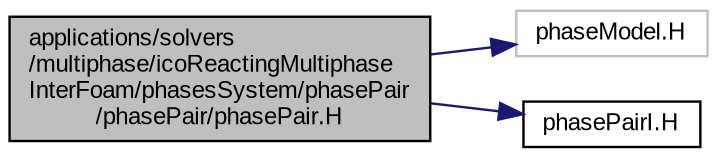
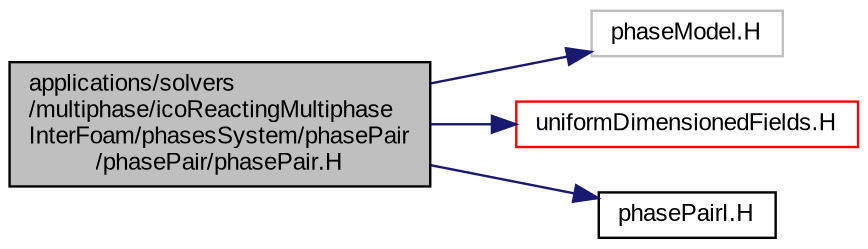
node "uniformDimensionedFields.H": added
